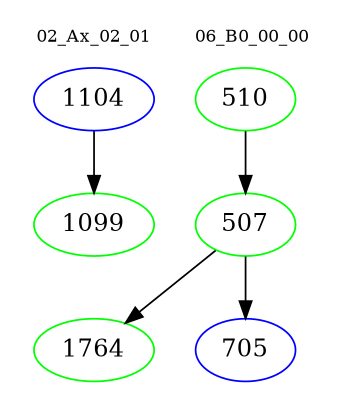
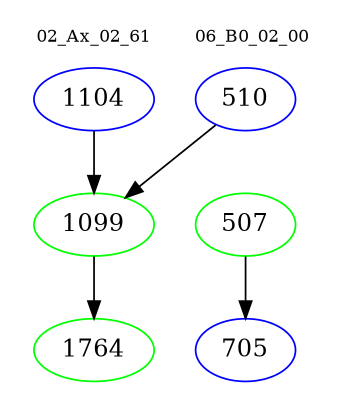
cluster "02_Ax_02_01": label "02_Ax_02_01" -> "02_Ax_02_61"
cluster "06_B0_00_00": label "06_B0_00_00" -> "06_B0_02_00"
node "510": color green -> blue
edge "510" -> "507": now "510" -> "1099"
edge "507" -> "1764": now "1099" -> "1764"
